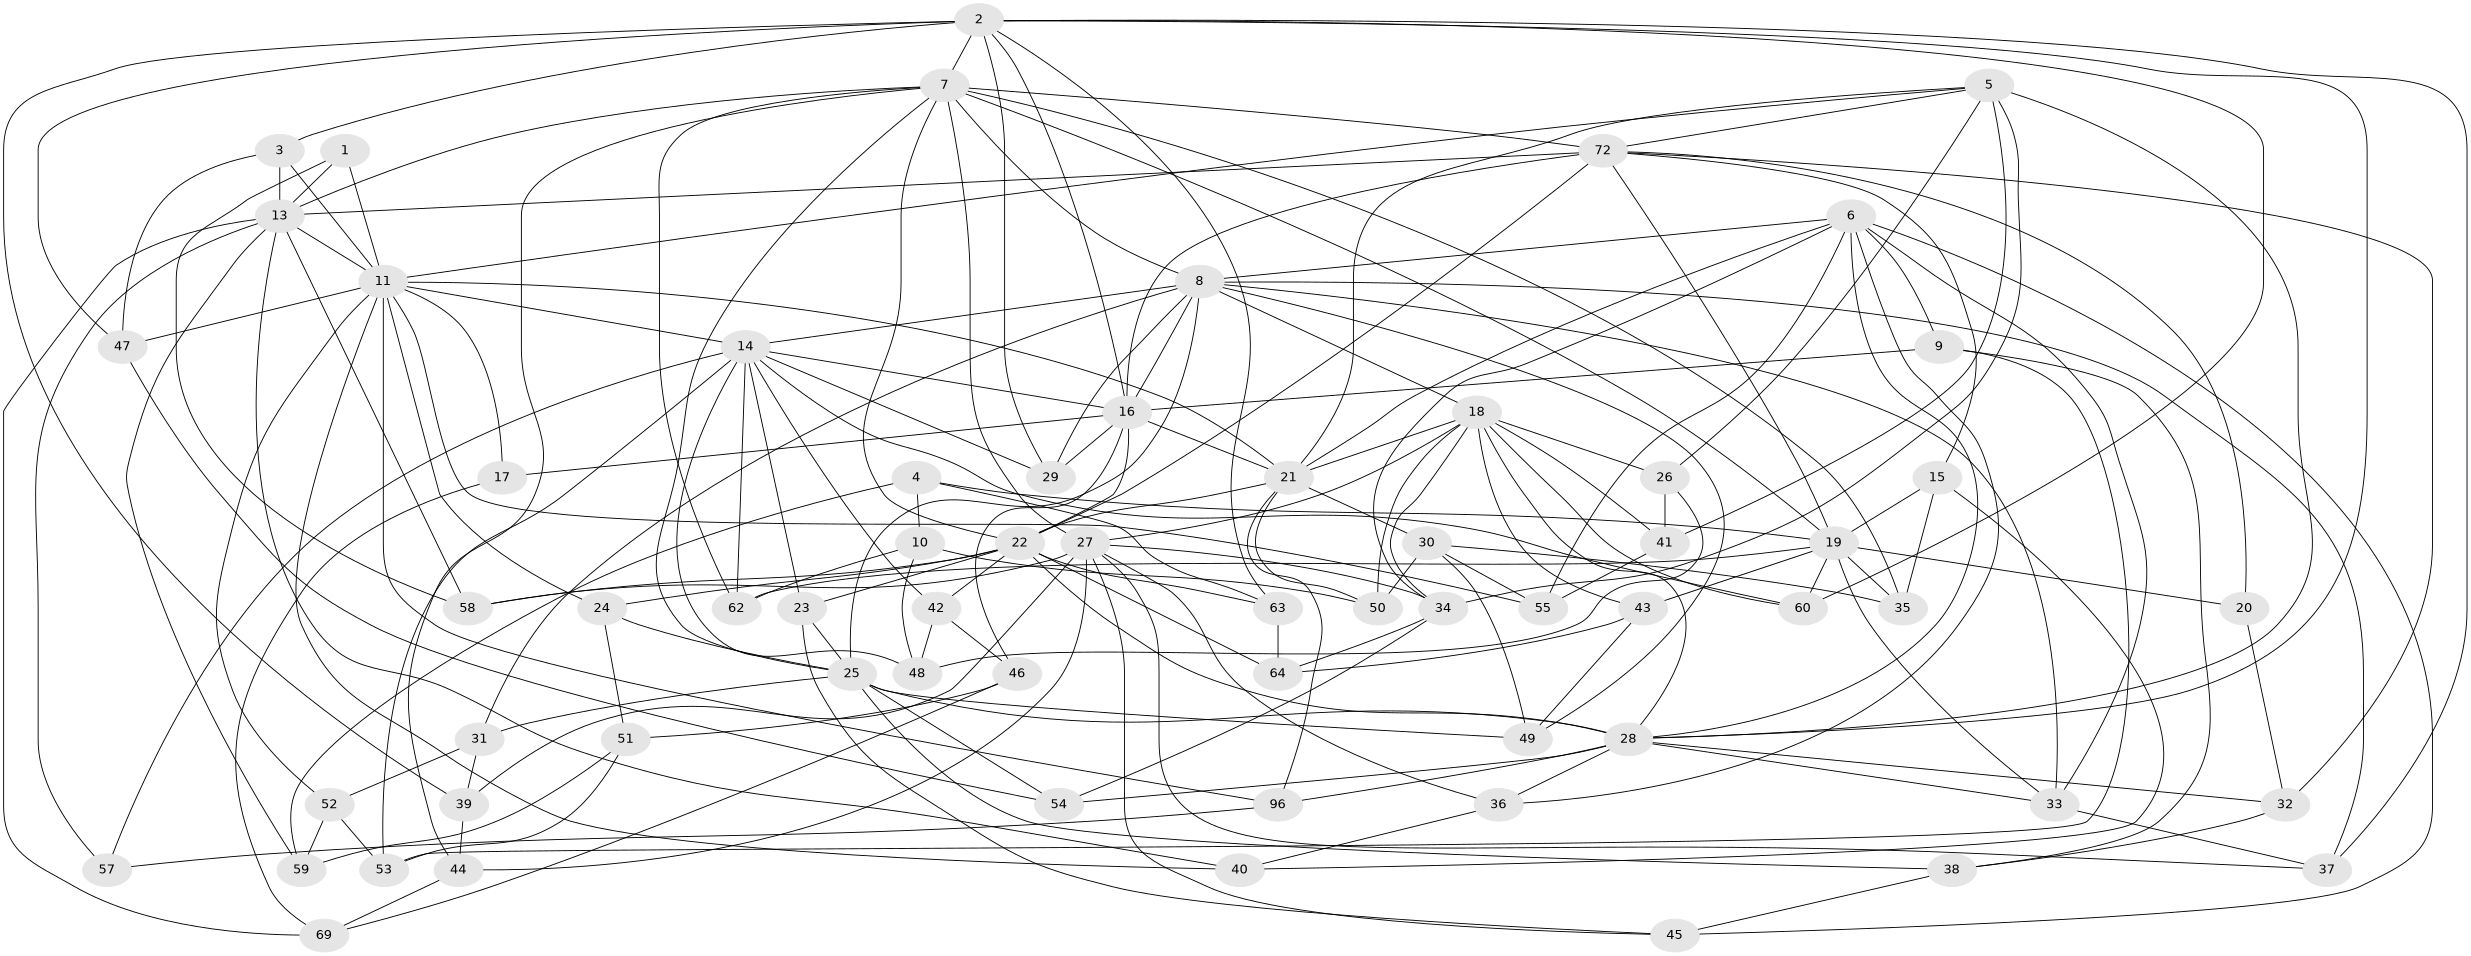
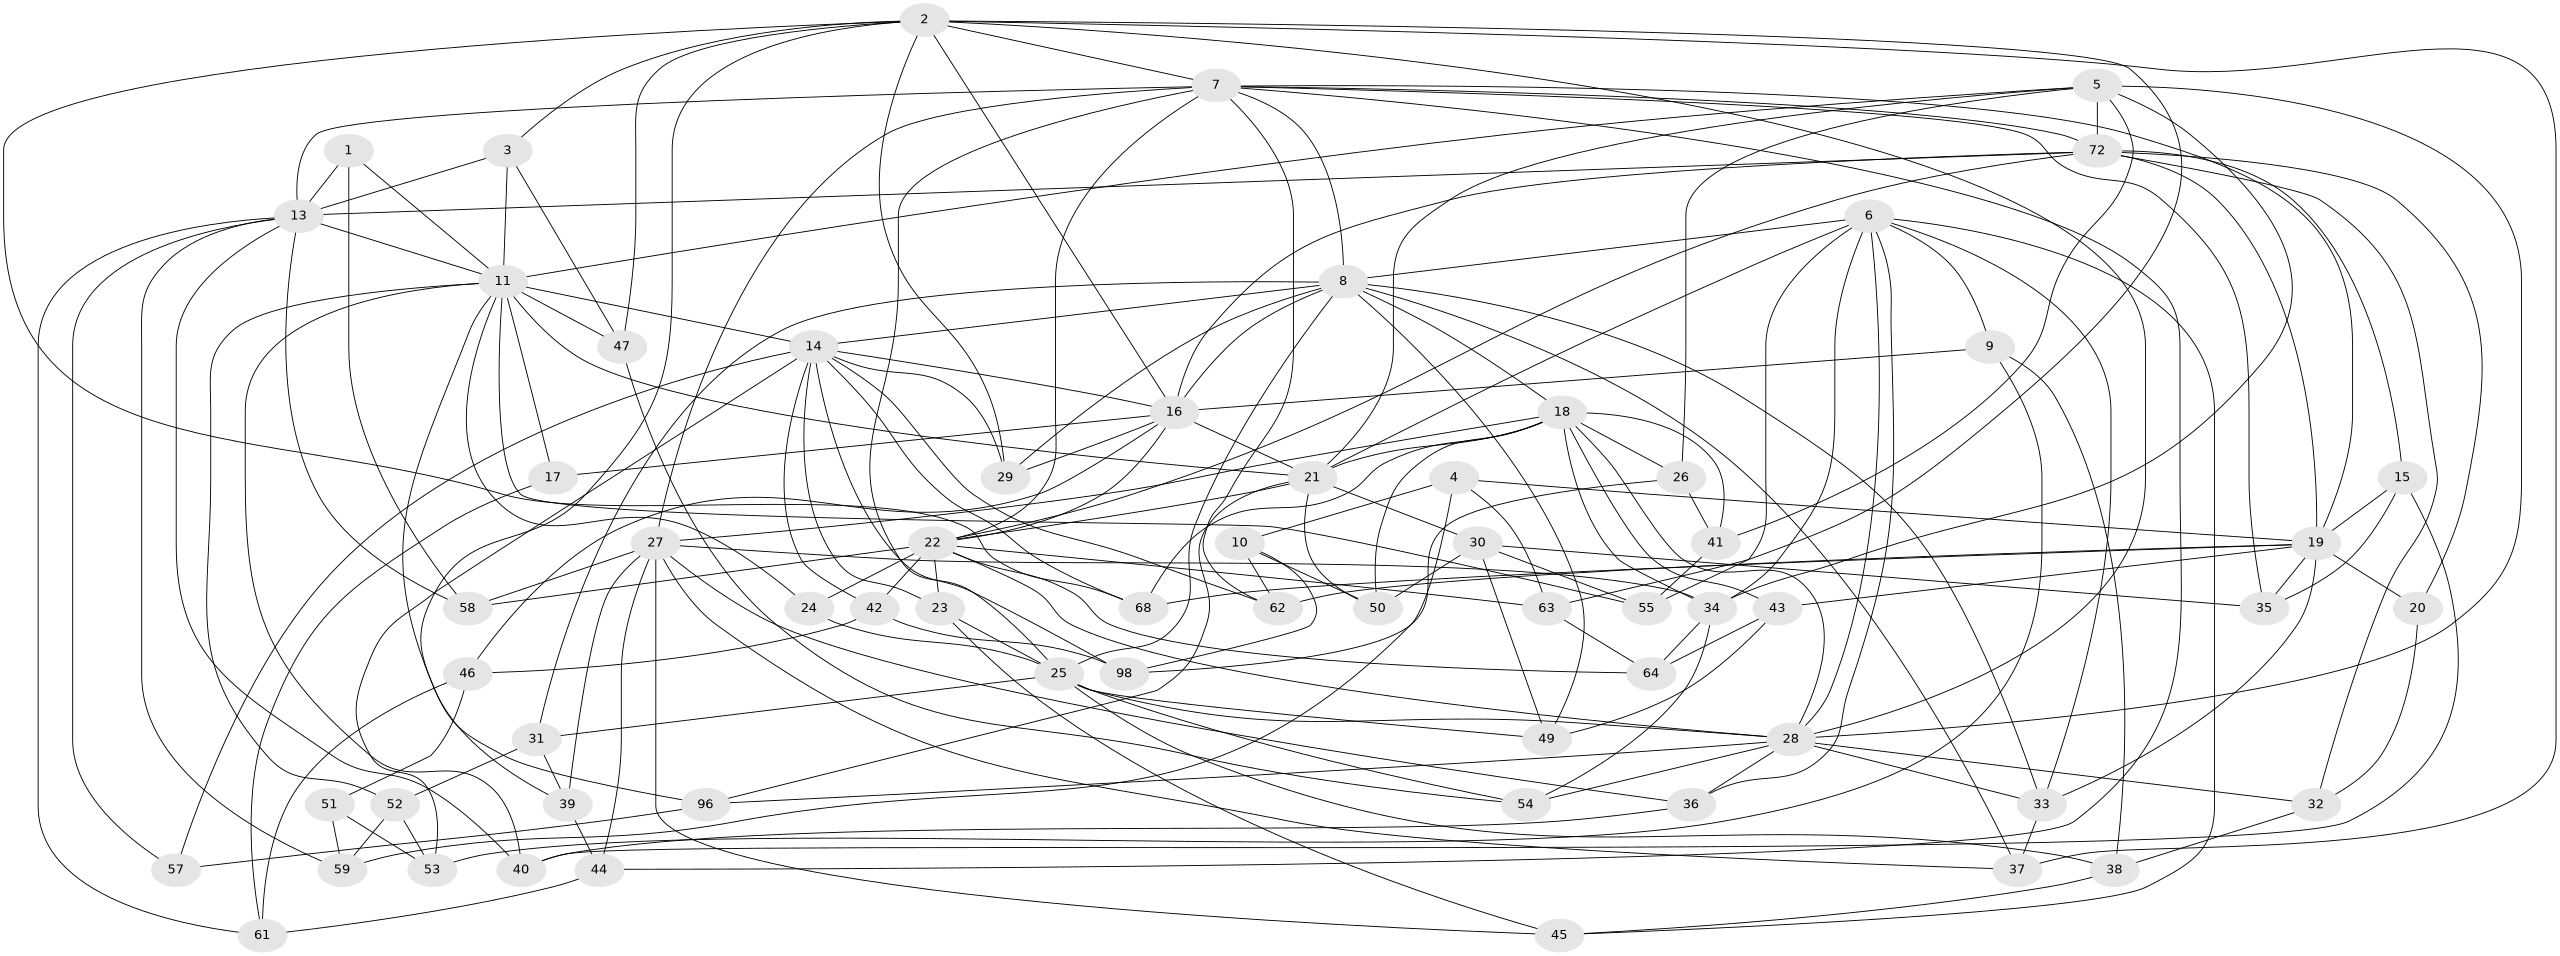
node "60": label "60" -> "68"
edge "24" -- "51": removed
node "48": label "48" -> "98"
node "69": label "69" -> "61"
